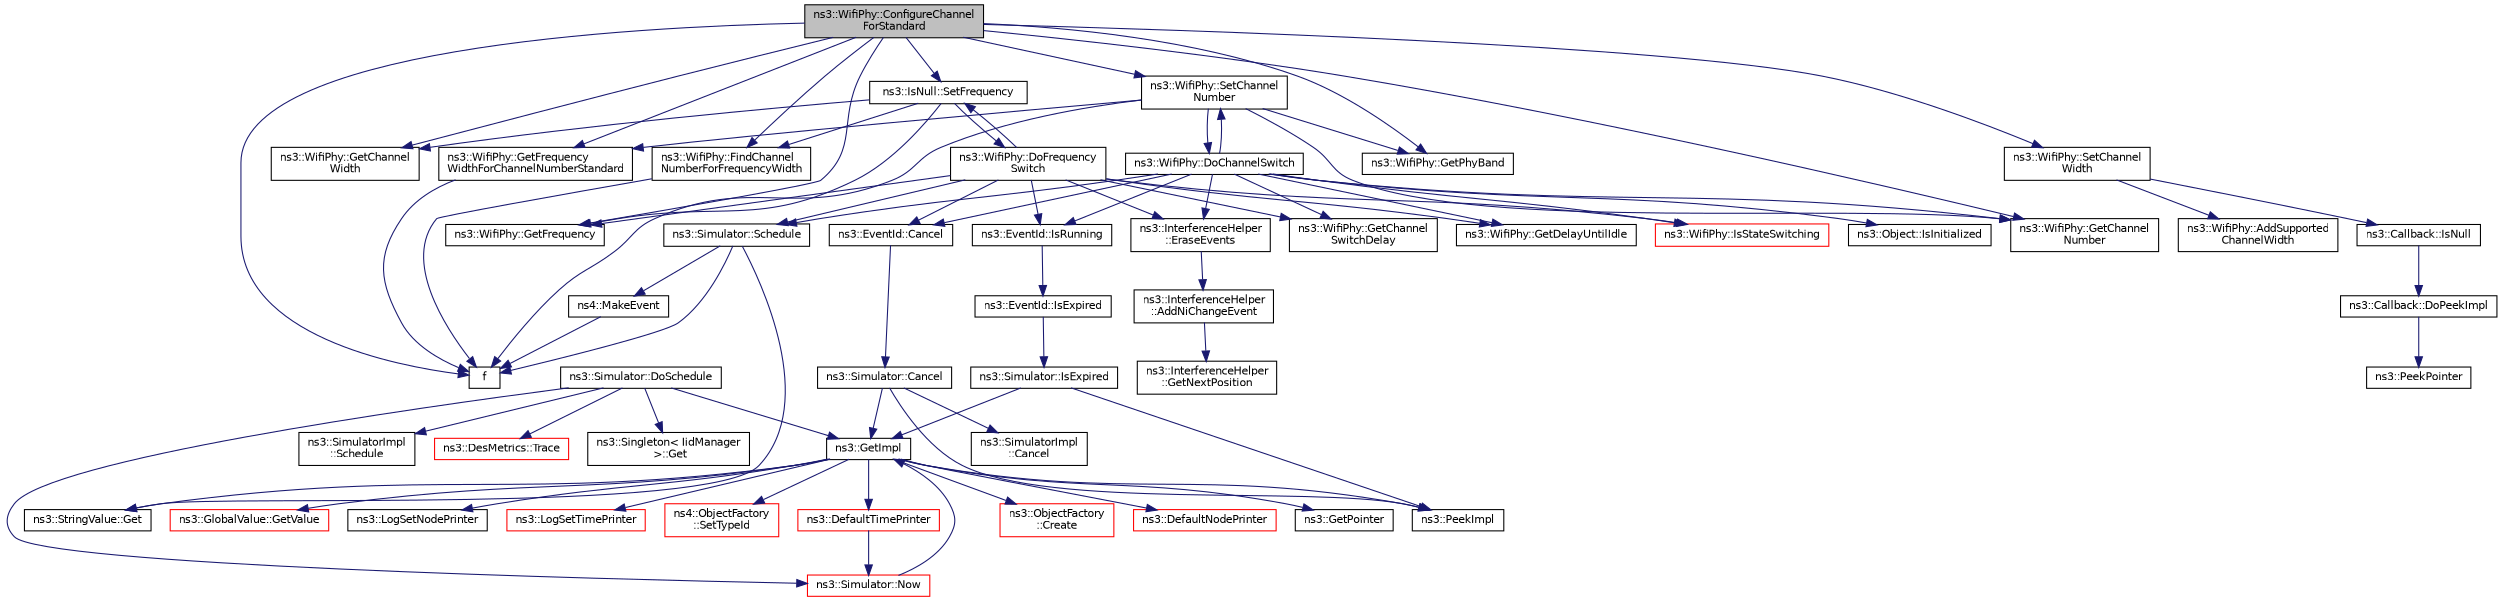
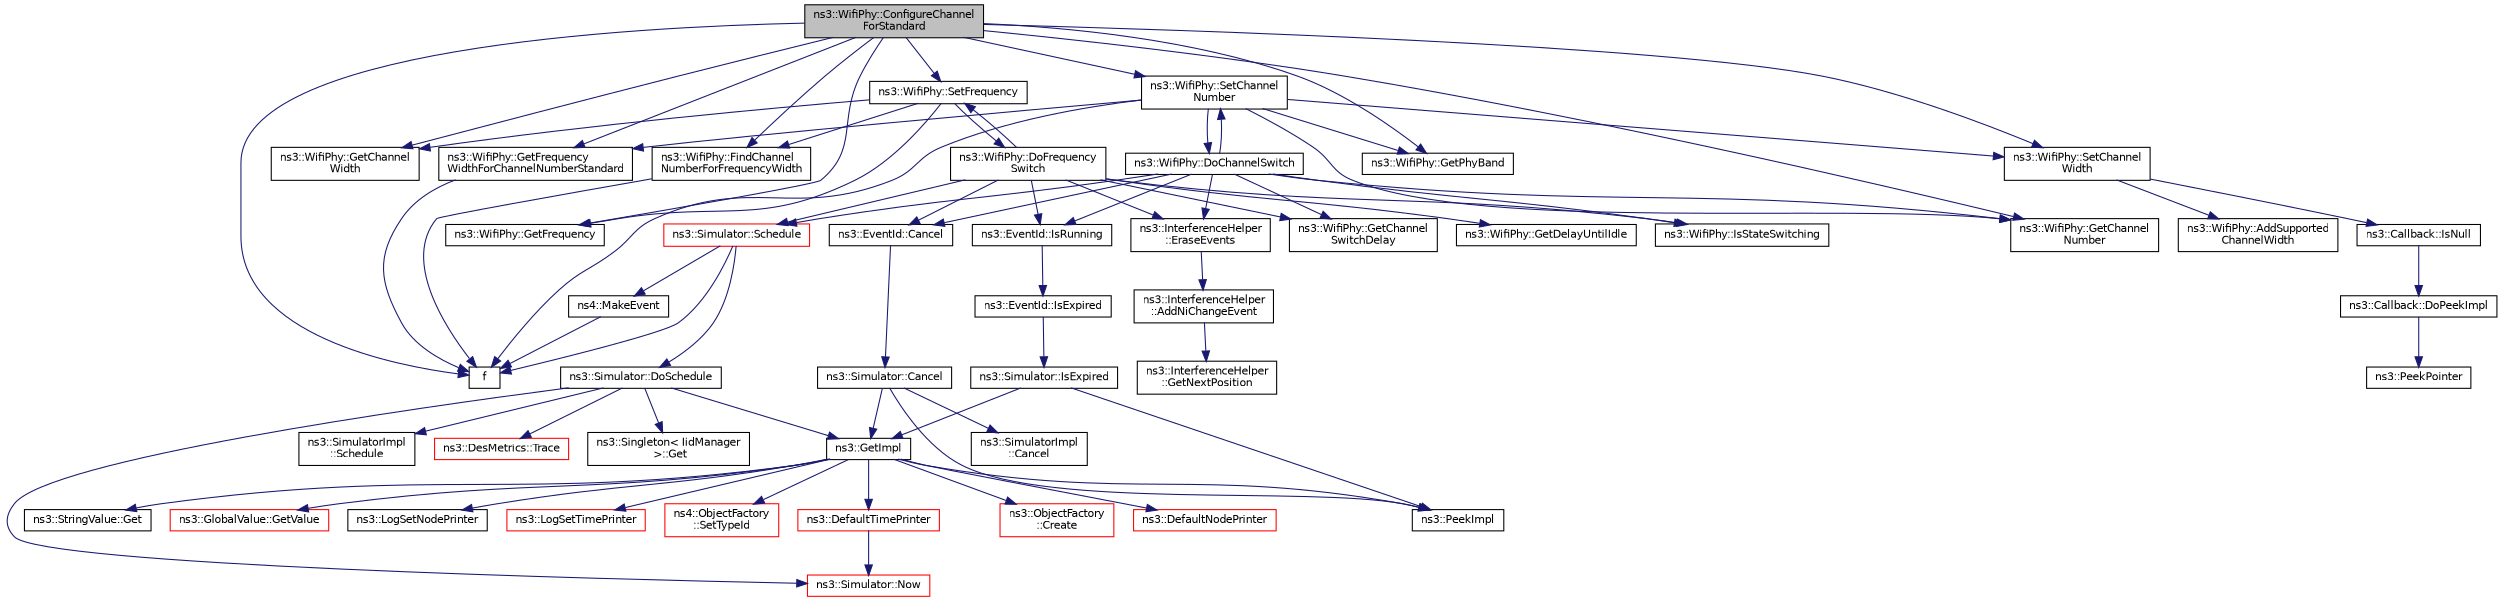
node "ns3::IsNull::SetFrequency": label "ns3::IsNull::SetFrequency" -> "ns3::WifiPhy::SetFrequency"
edge "ns3::WifiPhy::SetChannel Number" -> "ns3::WifiPhy::SetChannel Width": added
edge "ns3::WifiPhy::DoChannelSwitch" -> "ns3::WifiPhy::GetDelayUntilIdle": removed
edge "ns3::WifiPhy::DoFrequency Switch" -> "ns3::WifiPhy::GetFrequency": removed
node "ns3::Simulator::Schedule": color black -> red
node "ns3::WifiPhy::IsStateSwitching": color red -> black
node "ns3::Object::IsInitialized": removed
edge "ns3::Simulator::Schedule" -> "ns3::StringValue::Get": now "ns3::Simulator::Schedule" -> "ns3::Simulator::DoSchedule"
node "ns3::GetPointer": removed
edge "ns3::Simulator::Now" -> "ns3::GetImpl": removed
